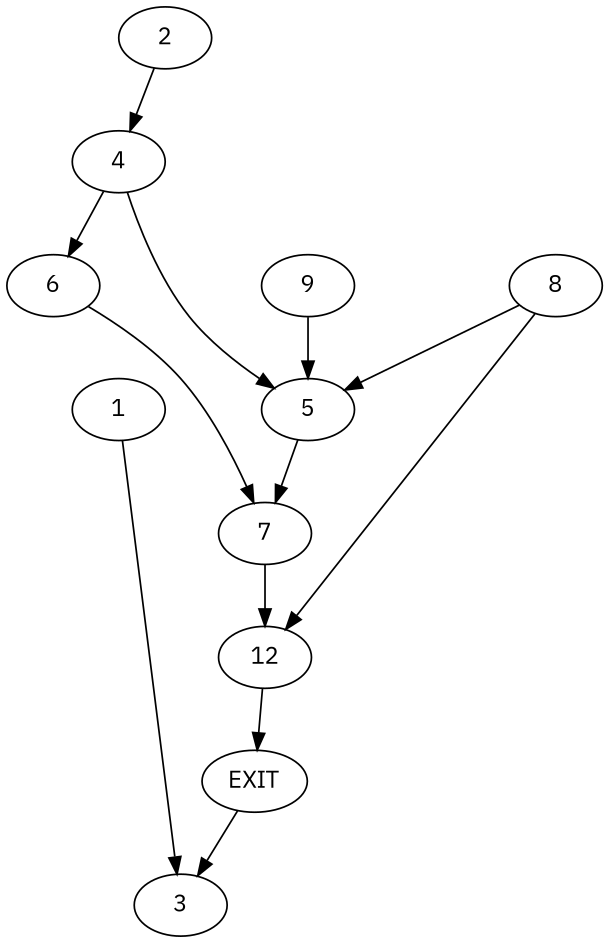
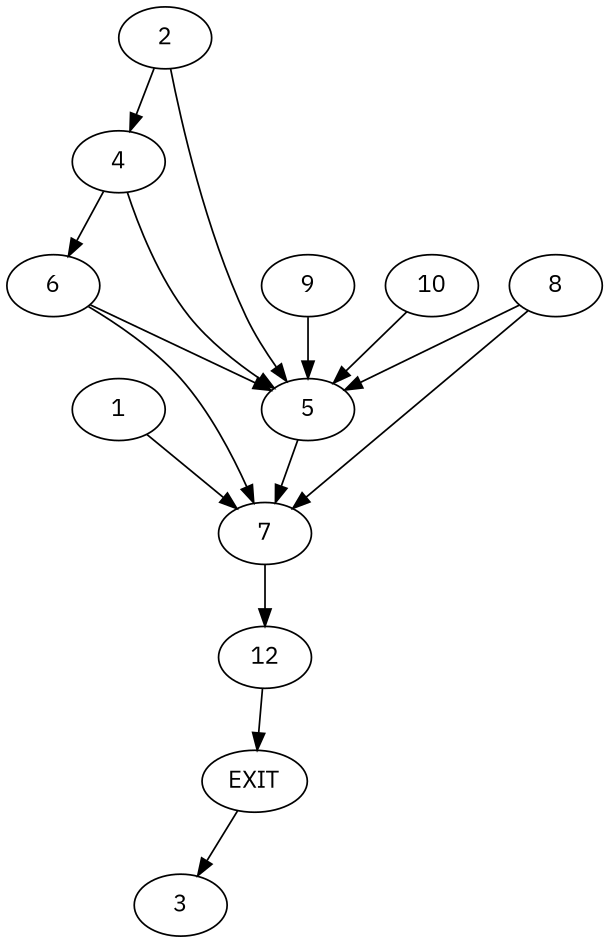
edge "2" -> "5": added
node "10": added
edge "6" -> "5": added
edge "8" -> "12": now "8" -> "7"
edge "1" -> "3": now "1" -> "7"
